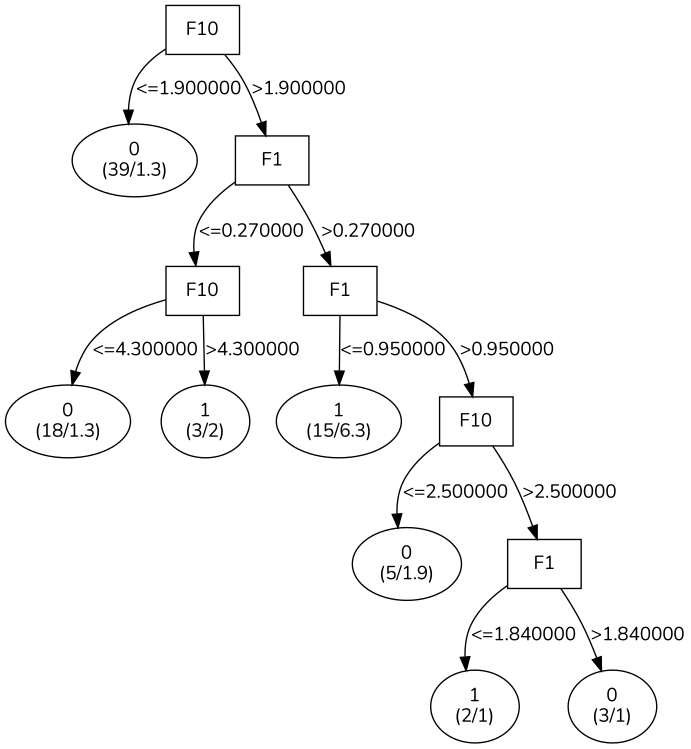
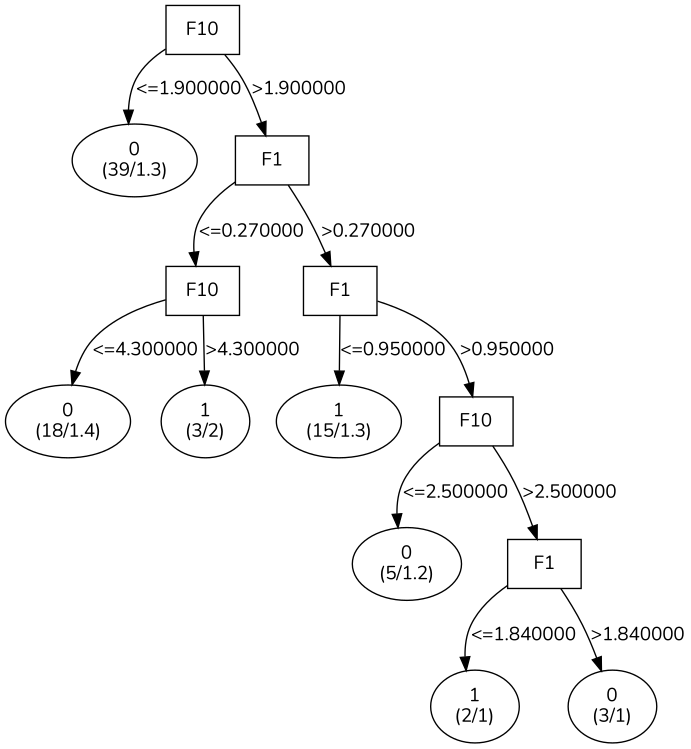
node "0 (18/1.3)": label "0 (18/1.3)" -> "0 (18/1.4)"
node "1 (15/6.3)": label "1 (15/6.3)" -> "1 (15/1.3)"
node "0 (5/1.9)": label "0 (5/1.9)" -> "0 (5/1.2)"
